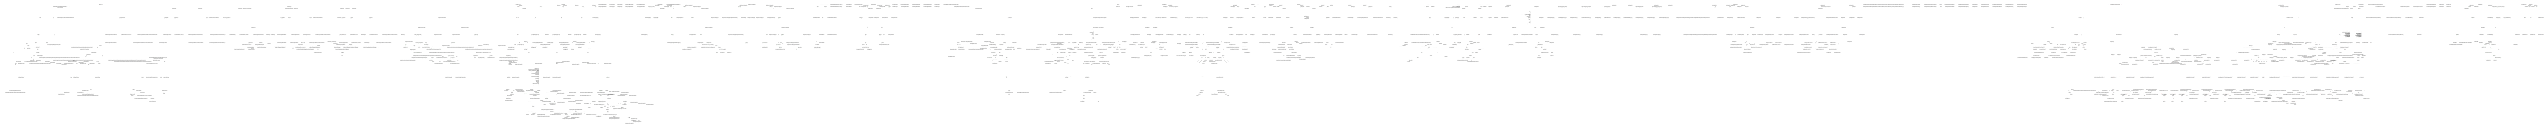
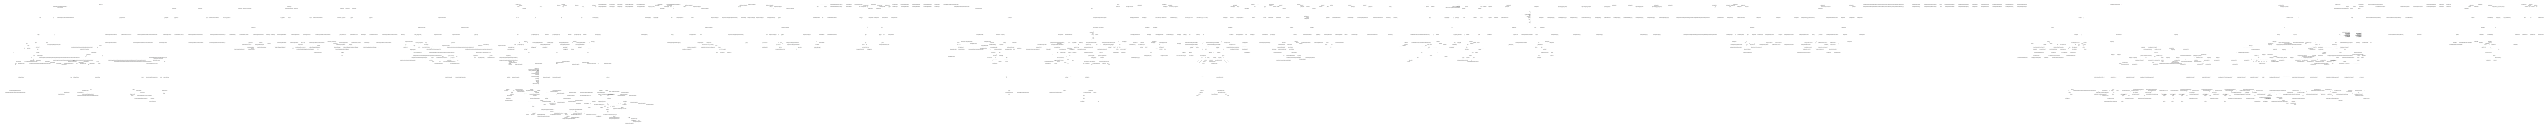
node "Exit QuantConnect.Queues.Queue.GetNextTicks()": removed
